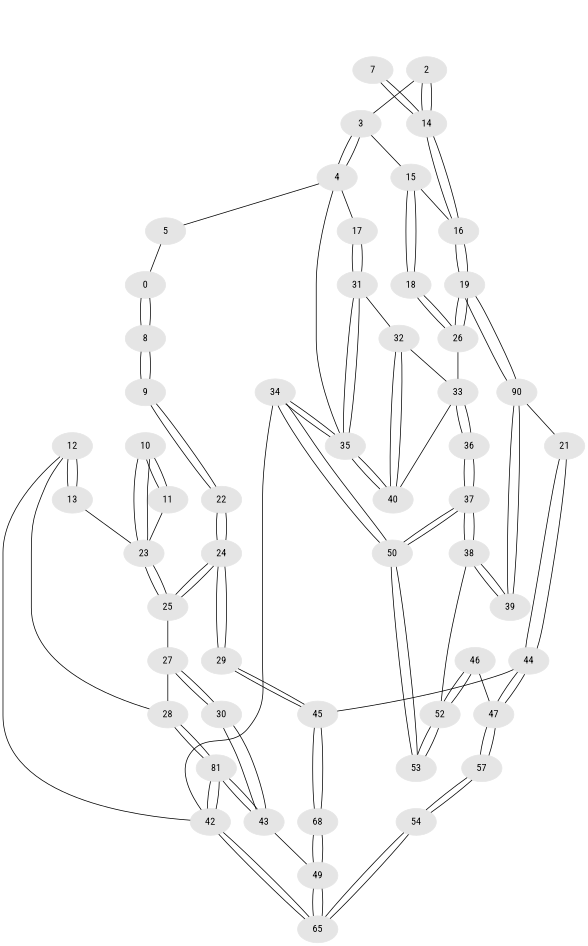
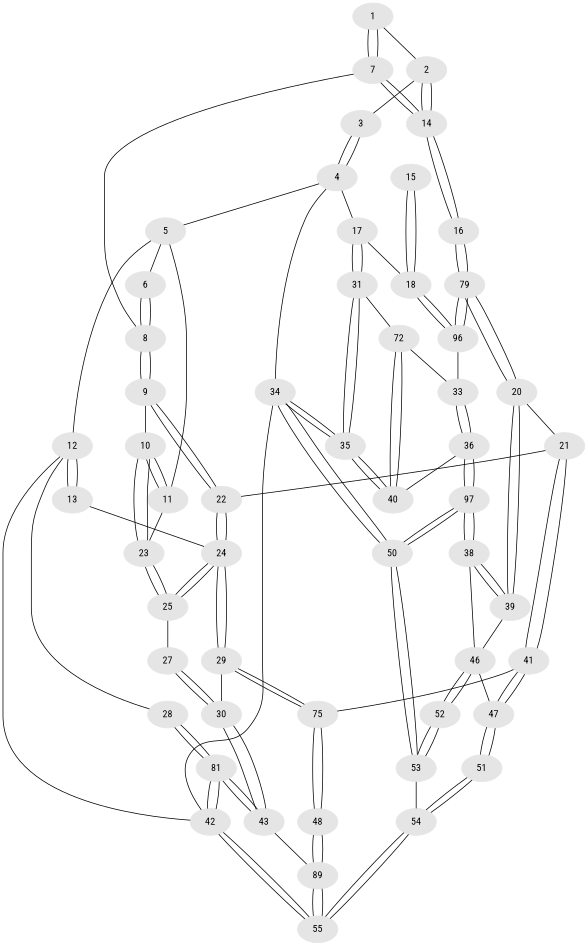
node "1": added
edge "7" -- "8": added
edge "3" -- "15": removed
edge "15" -- "16": removed
edge "17" -- "18": added
node "0": label "0" -> "6"
node "19": label "19" -> "79"
edge "4" -- "35": now "4" -- "34"
edge "5" -- "12": added
node "32": label "32" -> "72"
node "26": label "26" -> "96"
edge "5" -- "11": added
node "90": label "90" -> "20"
edge "9" -- "10": added
edge "33" -- "40": now "36" -- "40"
edge "21" -- "22": added
node "37": label "37" -> "97"
edge "13" -- "23": now "13" -- "24"
edge "38" -- "52": now "38" -- "46"
edge "39" -- "46": added
node "44": label "44" -> "41"
edge "27" -- "28": removed
edge "29" -- "30": added
node "45": label "45" -> "75"
node "57": label "57" -> "51"
edge "53" -- "54": added
node "68": label "68" -> "48"
node "49": label "49" -> "89"
node "65": label "65" -> "55"
